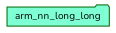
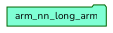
node "arm_nn_long_long": label "arm_nn_long_long" -> "arm_nn_long_arm"
